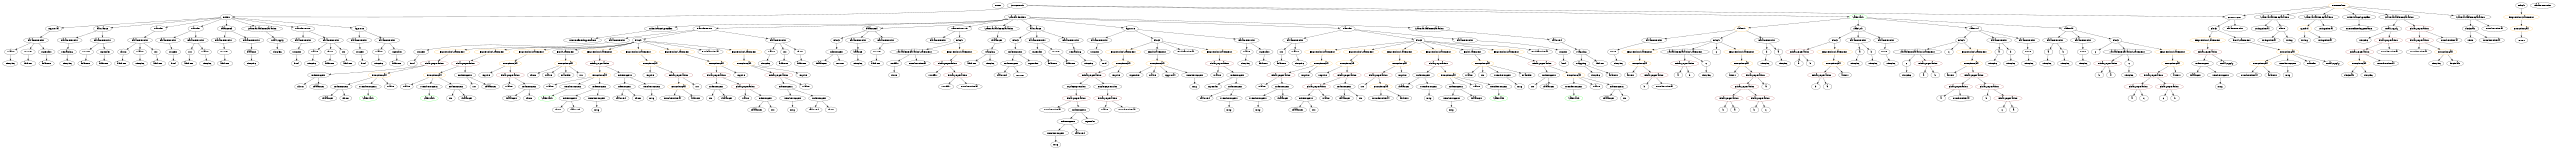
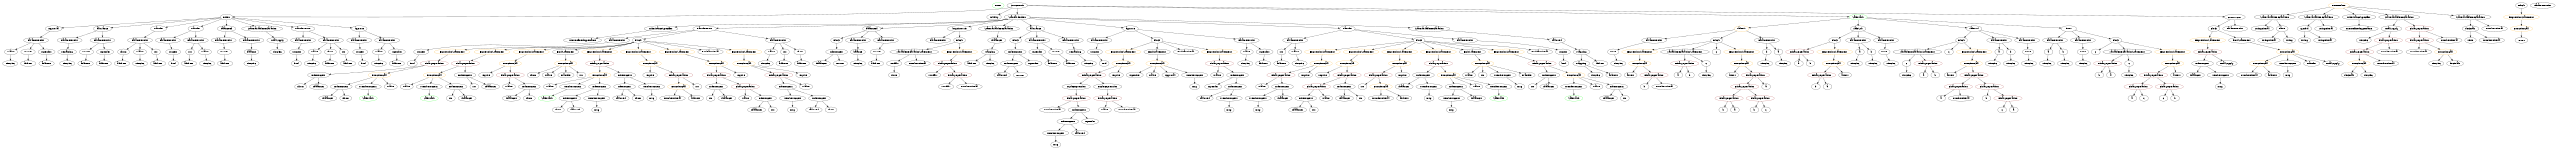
node "Enter": color black -> green
edge "SourceUnit" -> "StandardToken": added
edge "BRKTToken" -> "constructor": removed
node "solidity": added
node "name_intou15": label "name_intou15" -> "bug_intou15"
node "safeAdd": label "safeAdd" -> "intou"
node "symbol": color orange -> black
